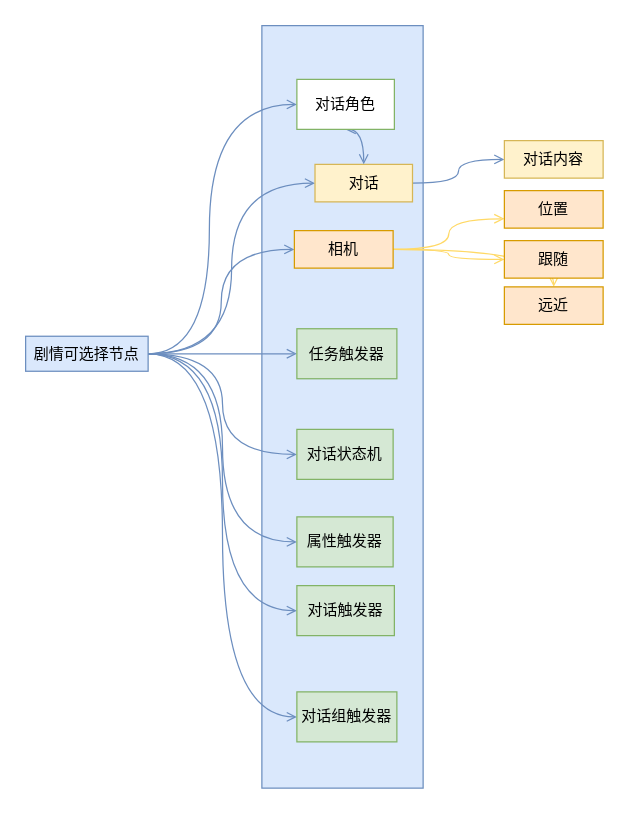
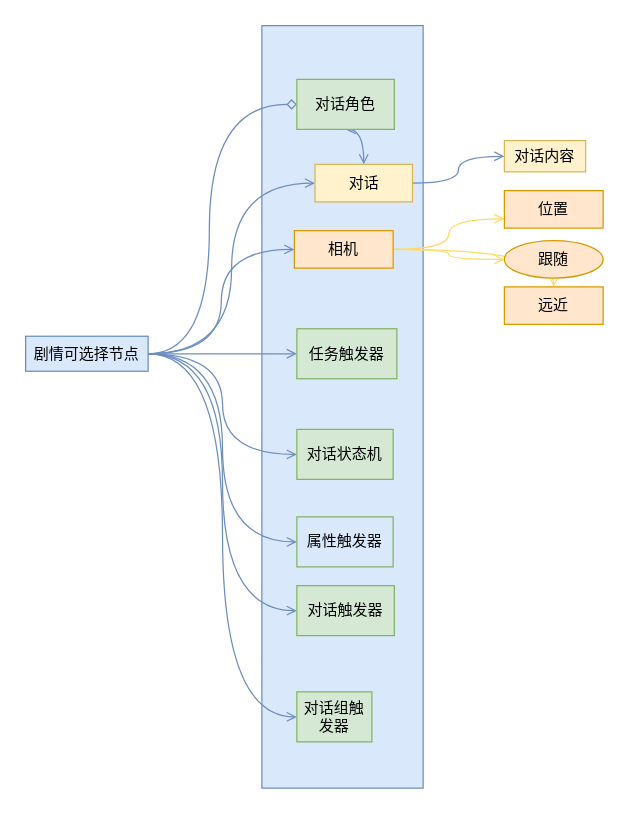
node "对话角色": fillcolor #ffffff -> #d5e8d4
edge "剧情可选择节点" -> "对话角色": arrowhead open -> diamond
node "对话内容": size 99x38 -> 81x31
node "跟随": shape rectangle -> ellipse
node "属性触发器": fillcolor #d5e8d4 -> #dae8fc
node "对话组触发器": size 100x50 -> 75x50
